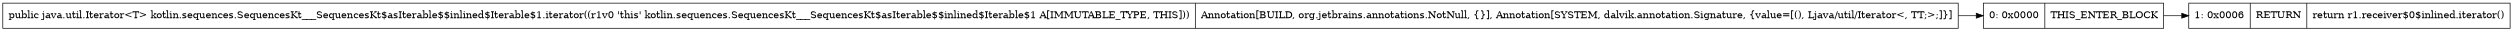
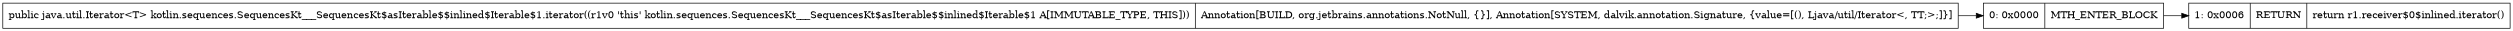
node "0: 0x0000": text "THIS_ENTER_BLOCK" -> "MTH_ENTER_BLOCK"
